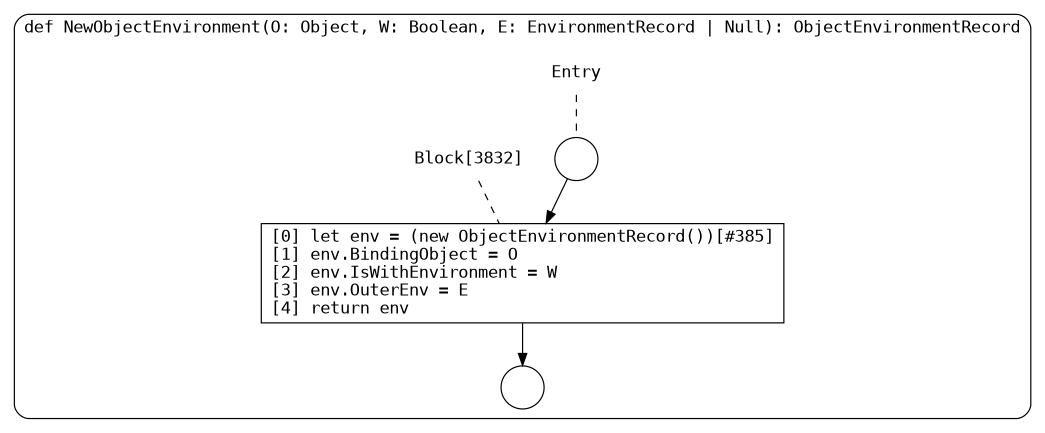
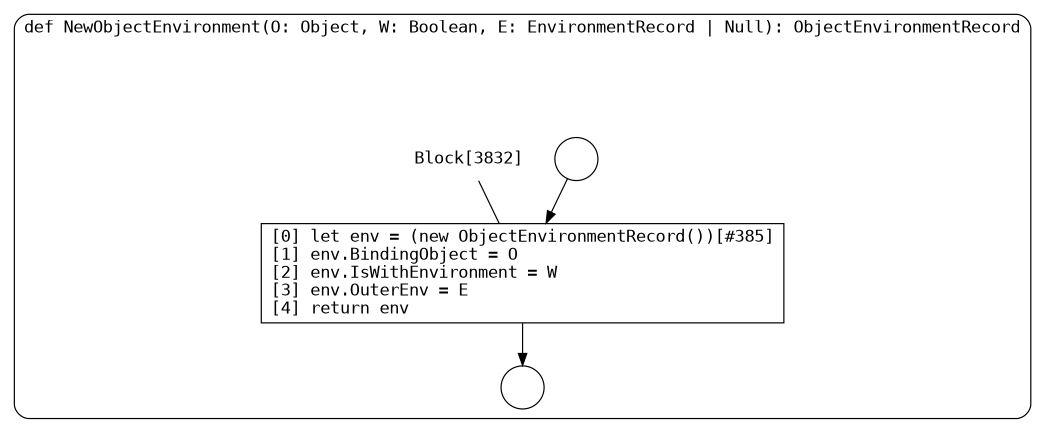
node "Entry": removed
edge "Block[3832]" -- "[0] let env = (new ObjectEnvironmentRecord())[#385]": style dashed -> solid
